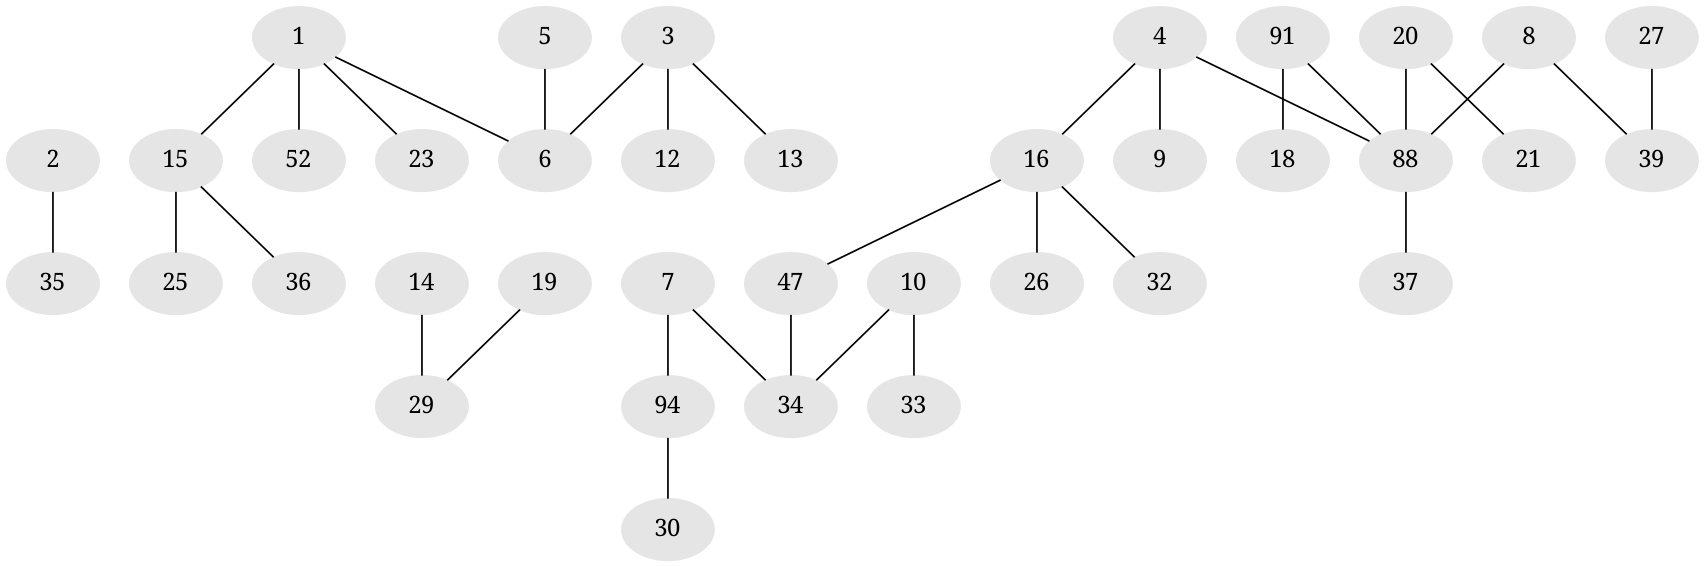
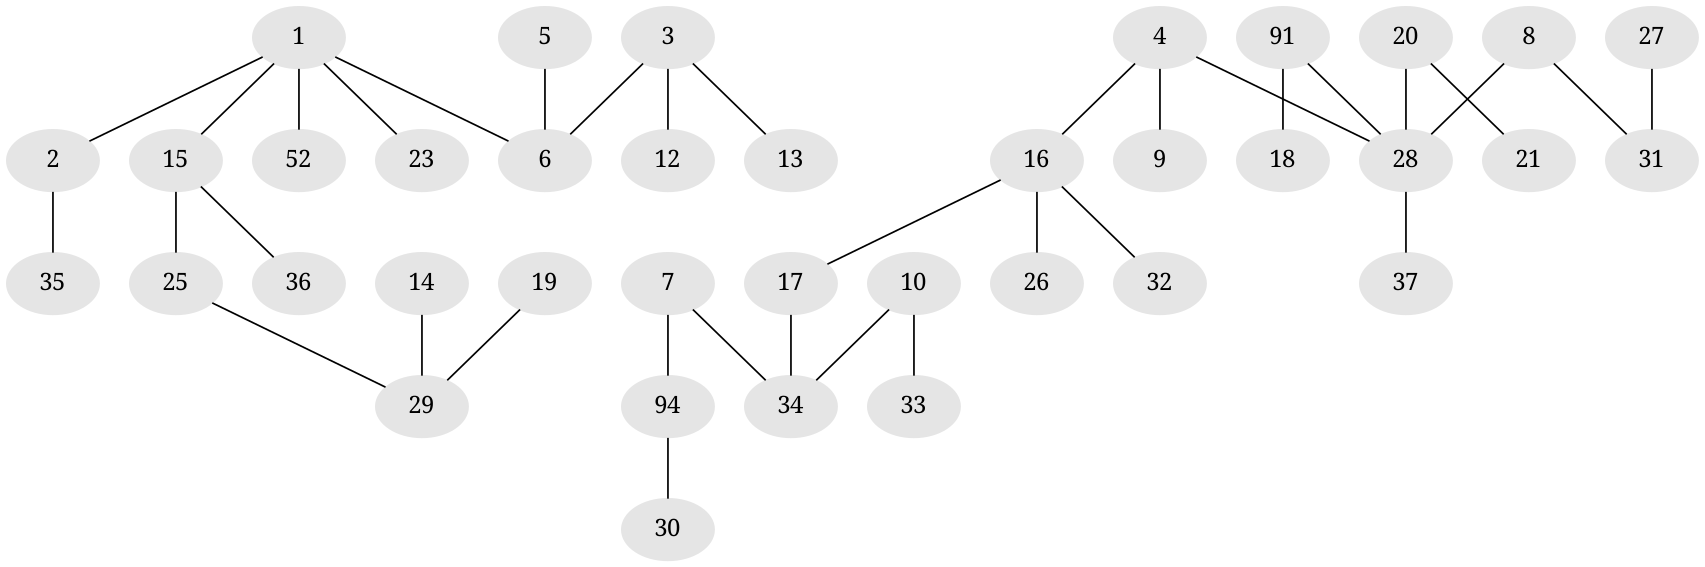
edge "1" -- "2": added
node "88": label "88" -> "28"
node "39": label "39" -> "31"
node "47": label "47" -> "17"
edge "25" -- "29": added
